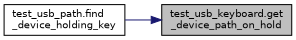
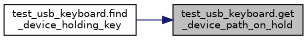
node "test_usb_path.find _device_holding_key": label "test_usb_path.find _device_holding_key" -> "test_usb_keyboard.find _device_holding_key"
